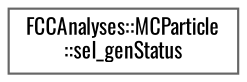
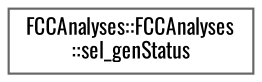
node "FCCAnalyses::MCParticle ::sel_genStatus": label "FCCAnalyses::MCParticle ::sel_genStatus" -> "FCCAnalyses::FCCAnalyses ::sel_genStatus"
